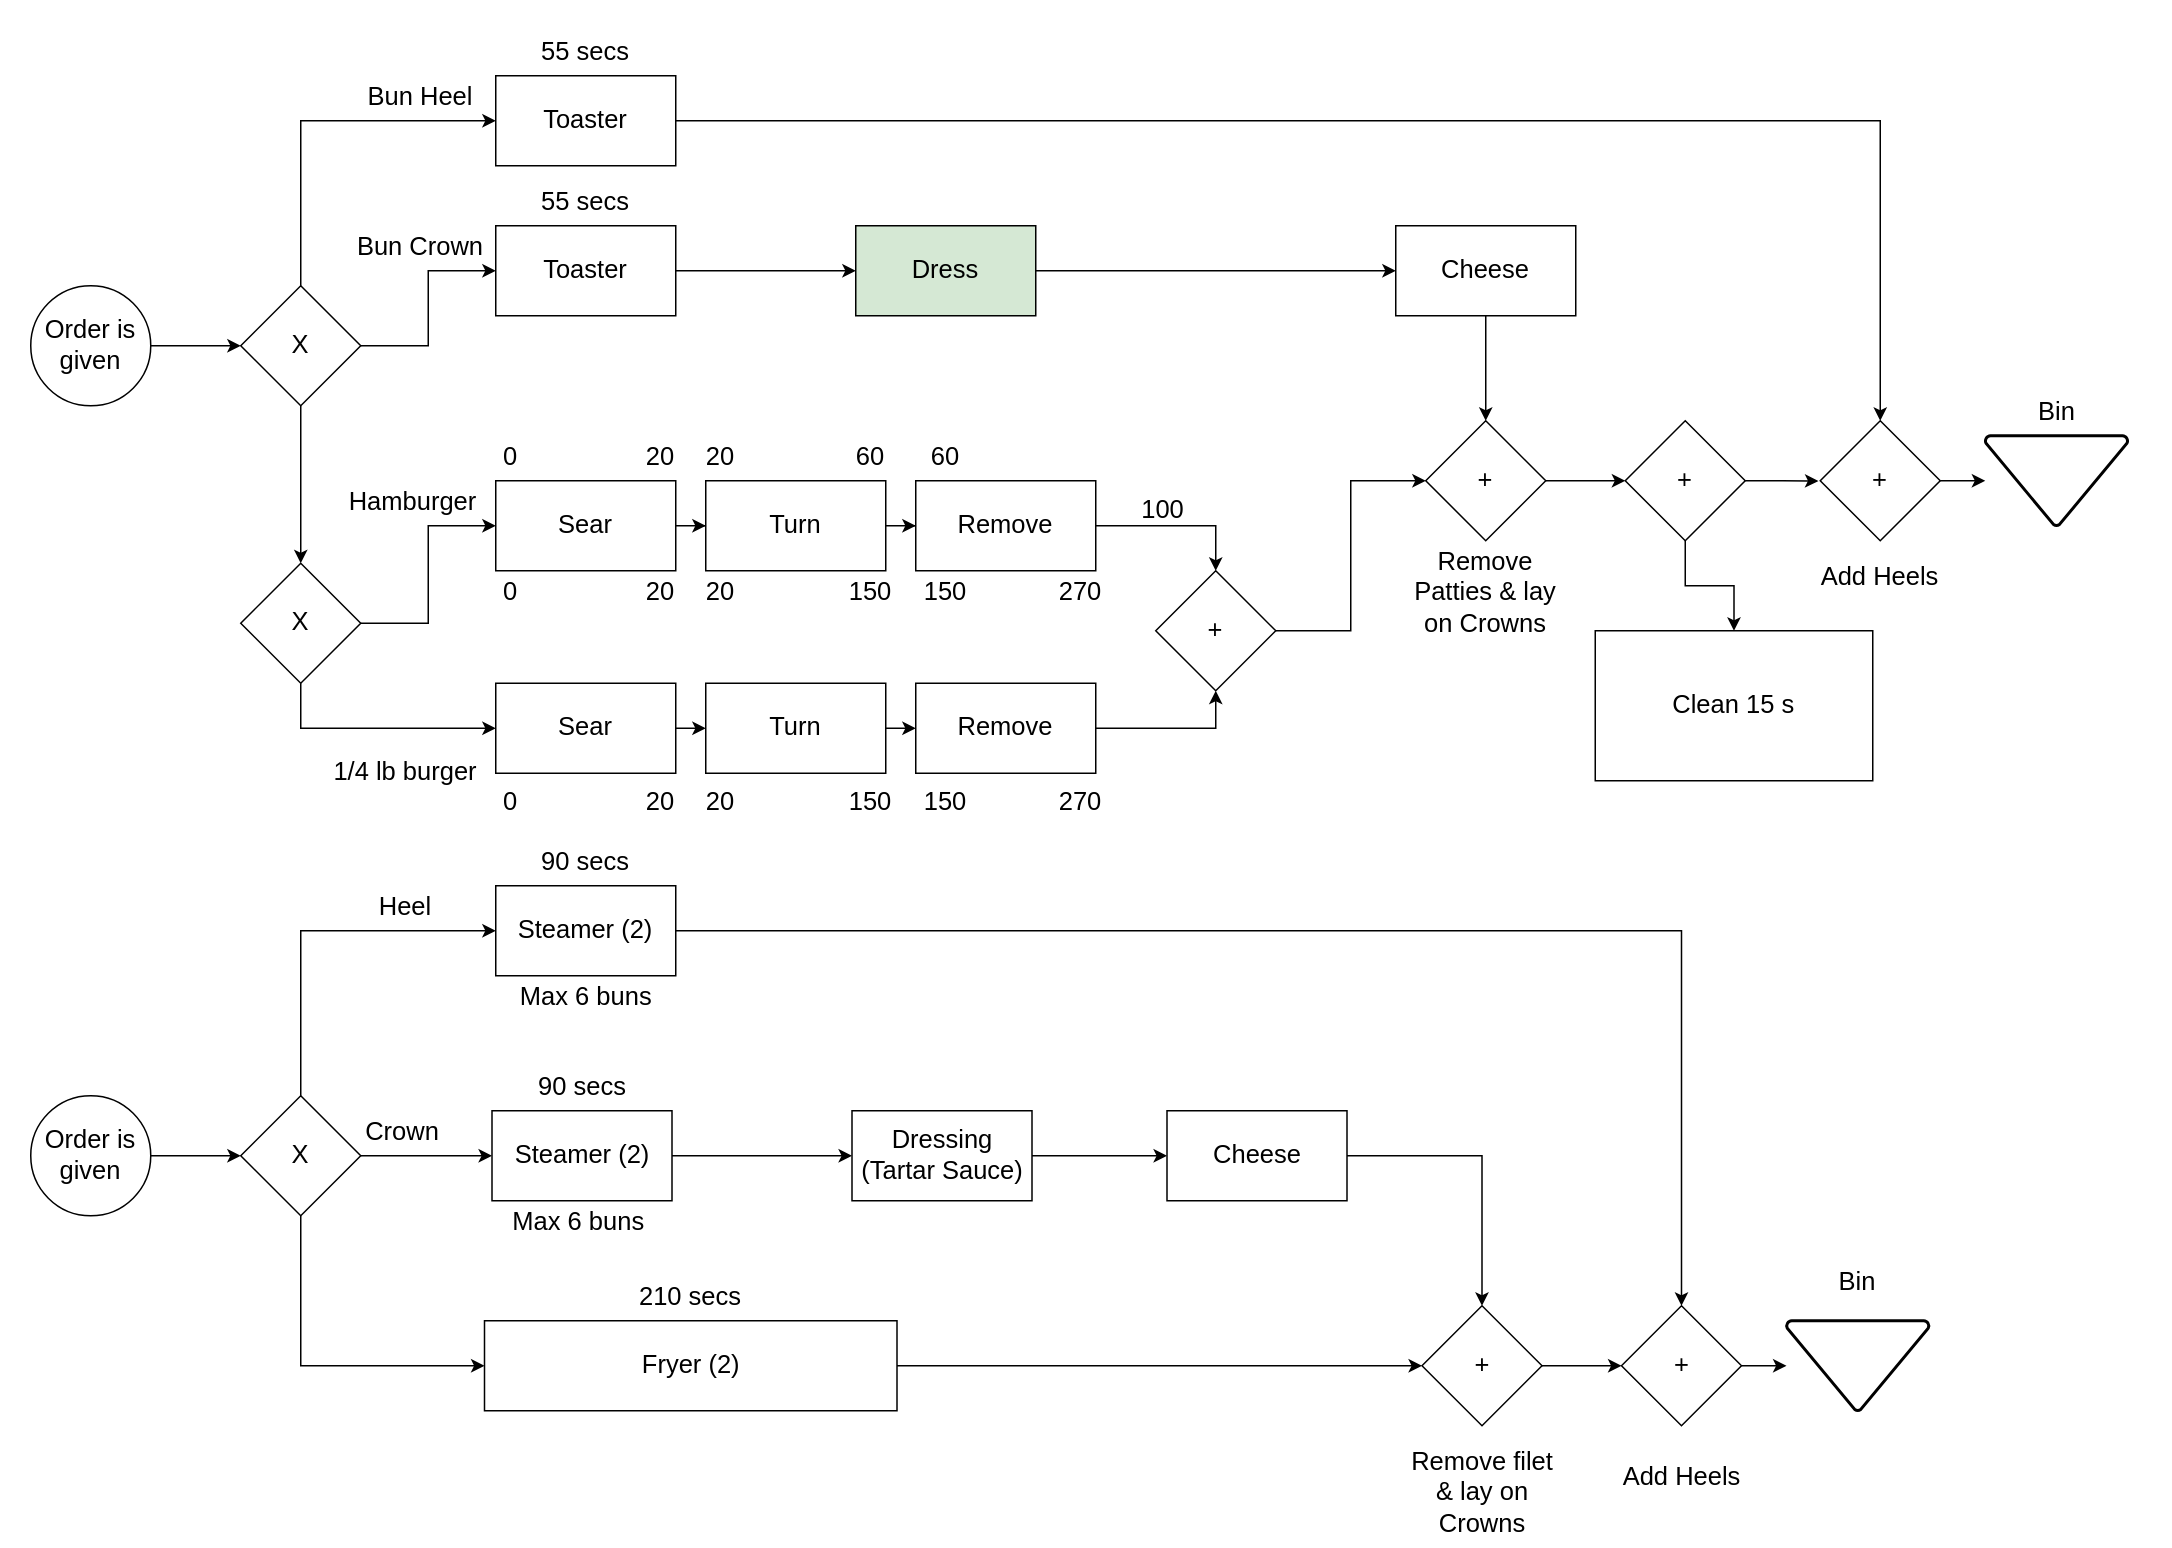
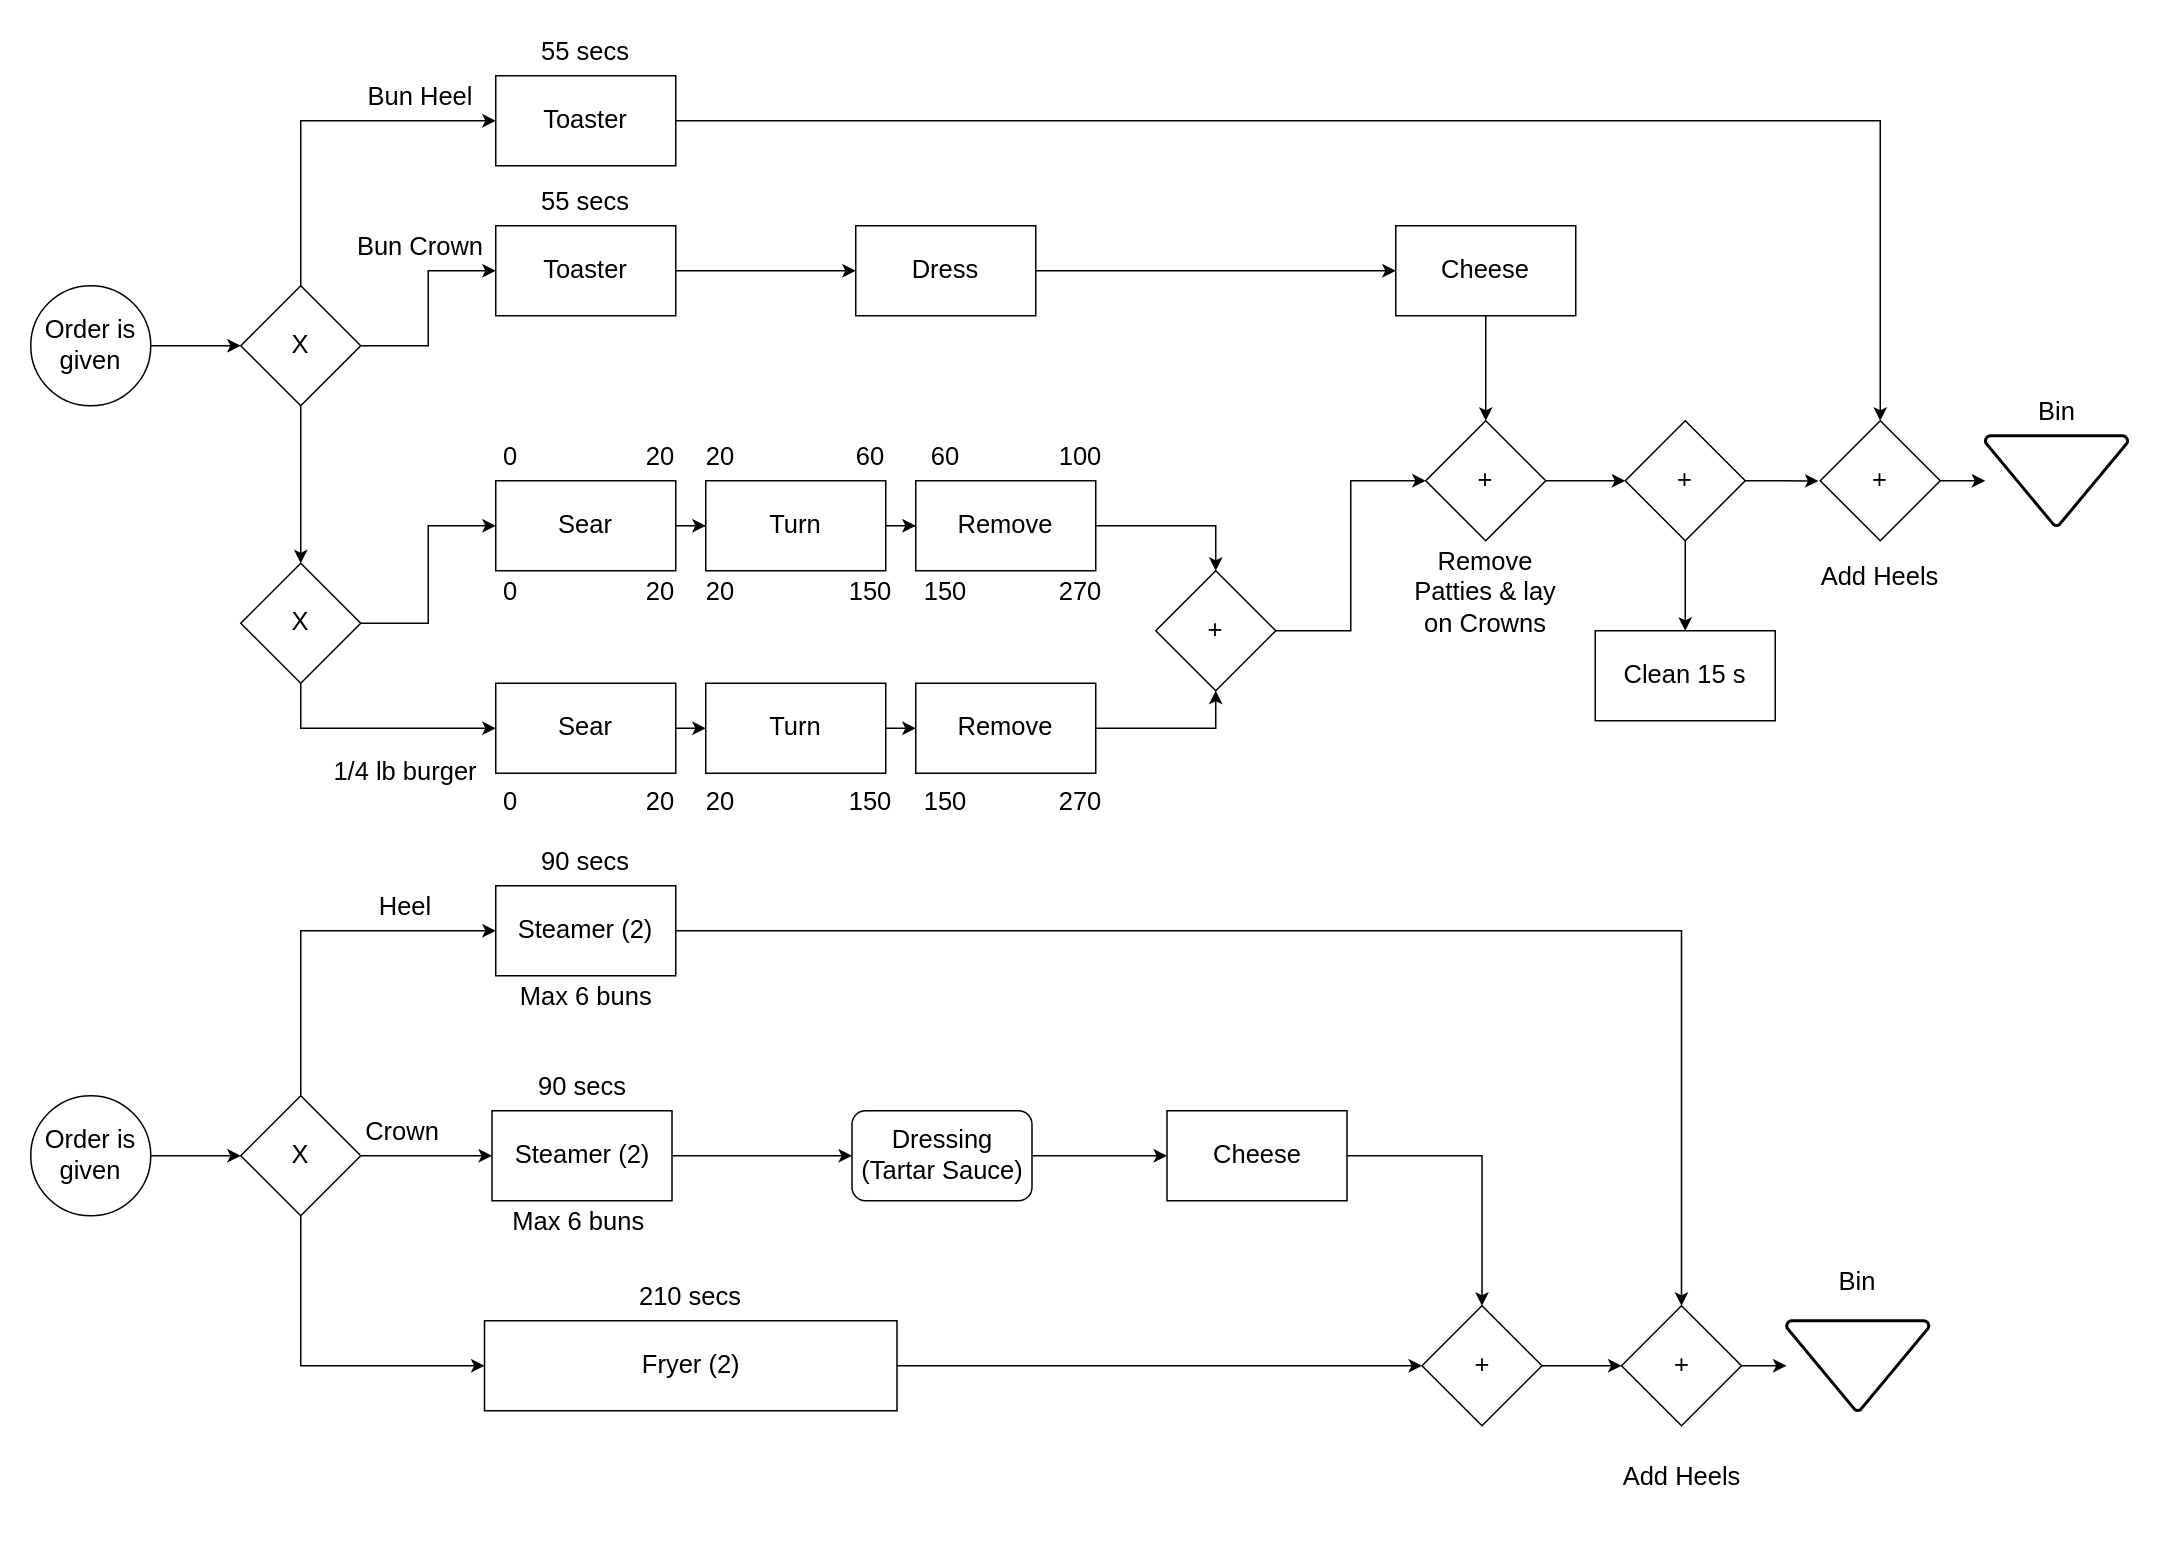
node "Dress": fillcolor #d5e8d4 -> #ffffff
node "Hamburger": removed
node "100": moved (1163, 511) -> (1081, 458)
node "Clean 15 s": size 278x150 -> 180x90
node "Dressing (Tartar Sauce)": shape rectangle -> rounded rectangle
node "Remove filet & lay on Crowns": removed
